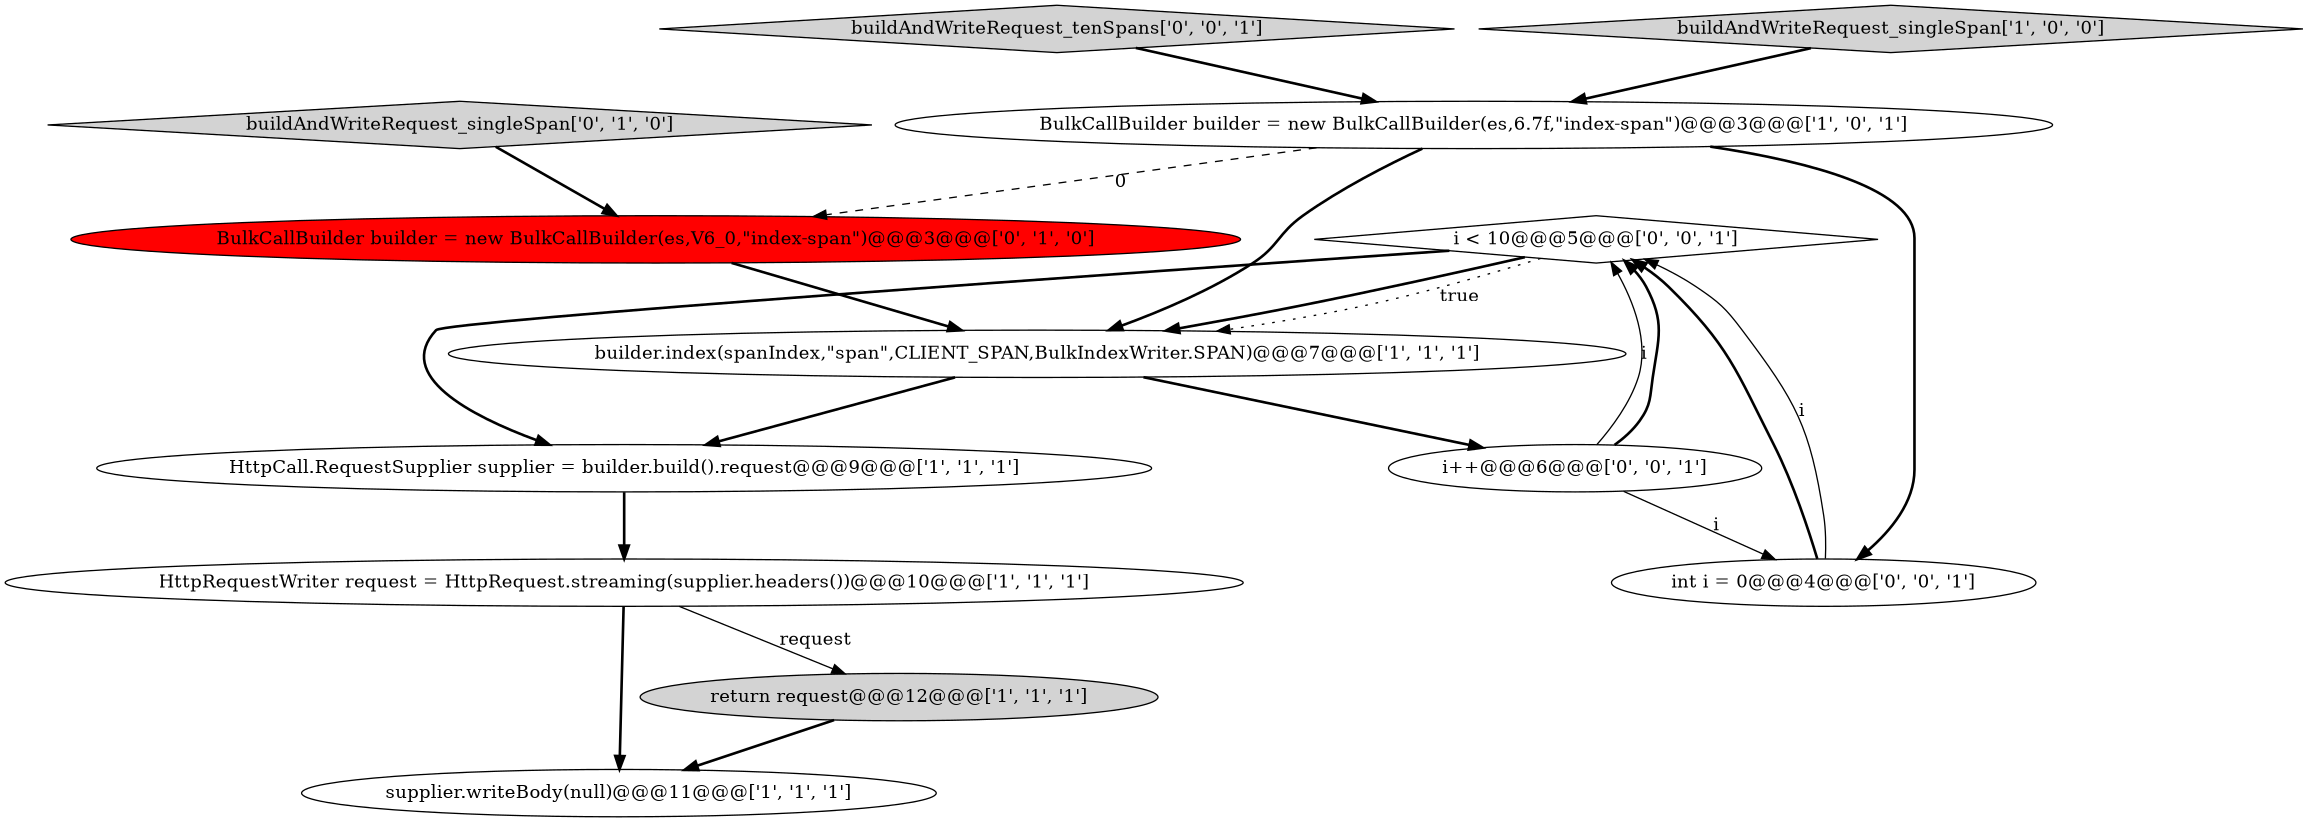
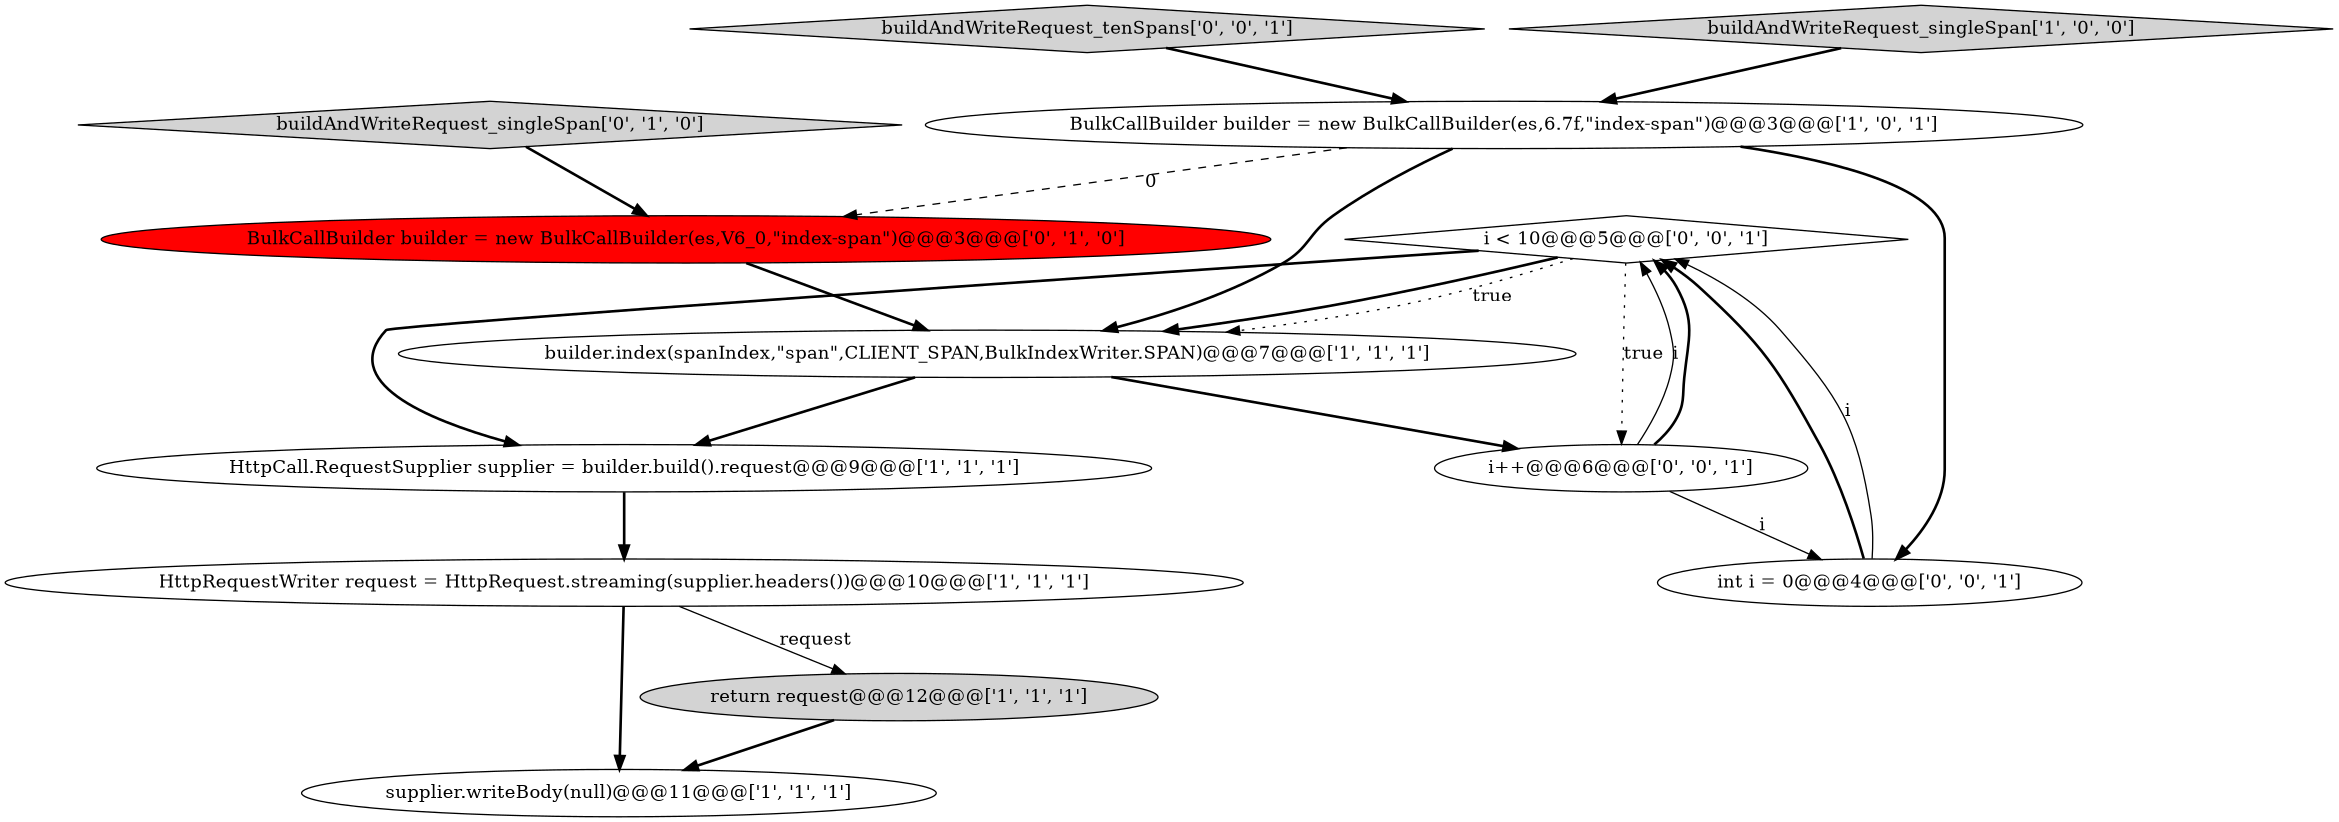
edge "i < 10@@@5@@@['0', '0', '1']" -> "i++@@@6@@@['0', '0', '1']": added, label "true"
